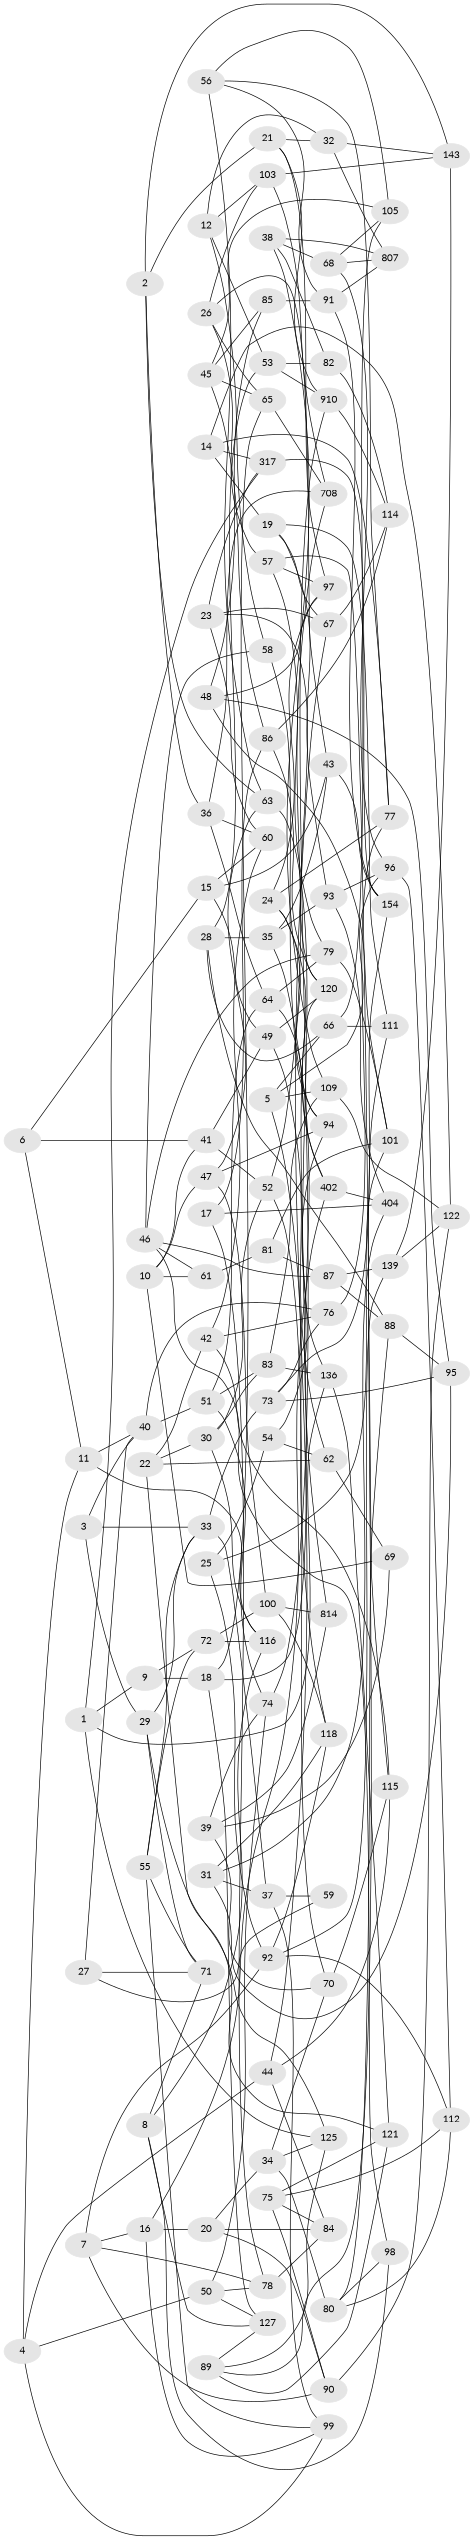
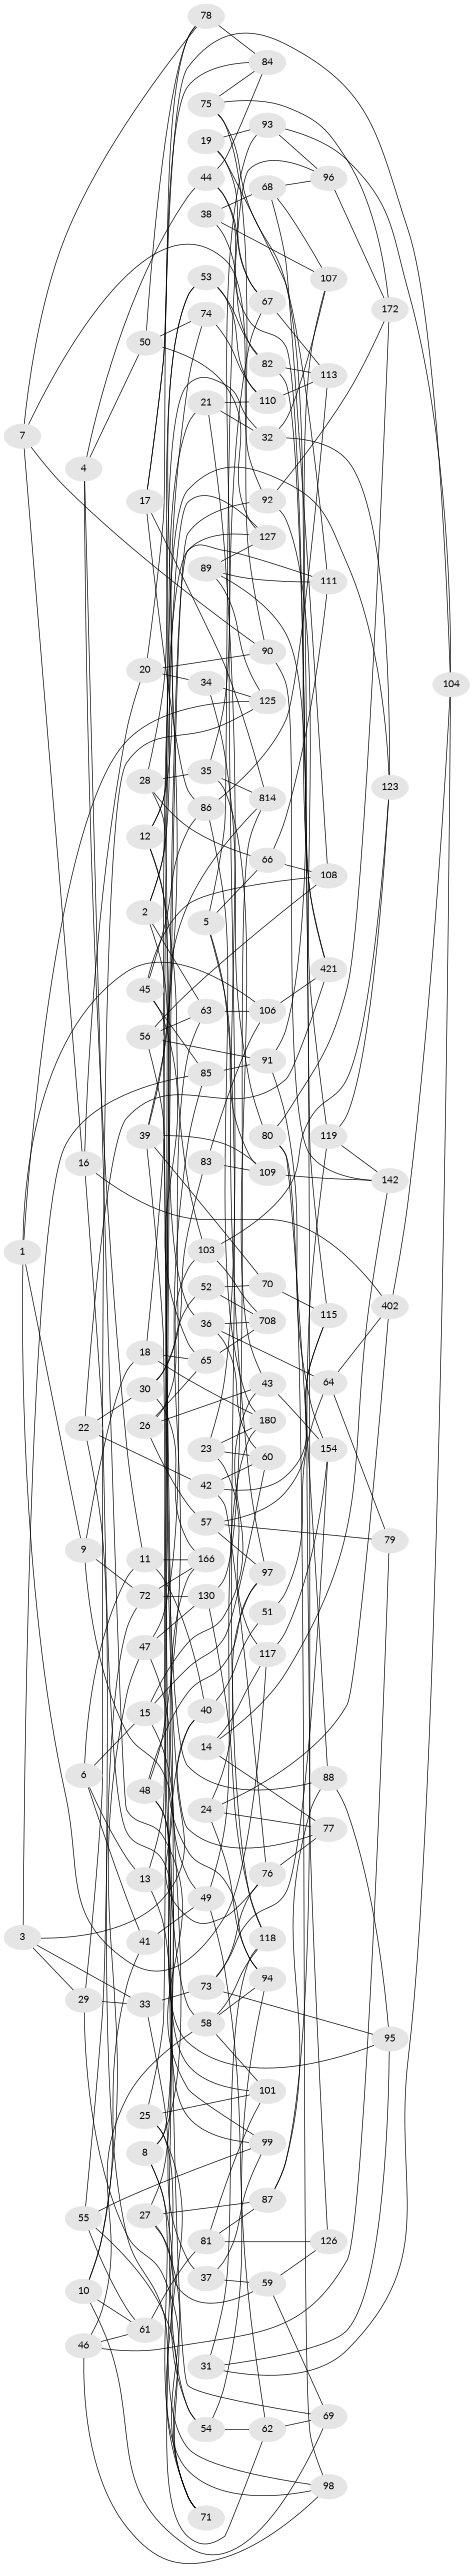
node "143": label "143" -> "123"
node "105": label "105" -> "108"
node "807": label "807" -> "107"
node "910": label "910" -> "110"
node "317": label "317" -> "117"
edge "14" -- "19": removed
node "114": label "114" -> "113"
edge "17" -- "814": added
edge "38" -- "109": now "39" -- "109"
node "120": label "120" -> "180"
edge "79" -- "101": now "58" -- "101"
edge "41" -- "52": removed
node "404": label "404" -> "104"
node "122": label "122" -> "142"
edge "46" -- "87": now "27" -- "87"
node "139": label "139" -> "119"
edge "76" -- "40": now "76" -- "9"
node "136": label "136" -> "106"
edge "83" -- "51": removed
edge "85" -- "3": added
edge "51" -- "74": removed
node "100": label "100" -> "130"
edge "33" -- "55": now "61" -- "55"
node "116": label "116" -> "166"
edge "118" -- "92": now "118" -- "58"
node "13": added
edge "31" -- "37": removed
edge "70" -- "34": removed
node "112": label "112" -> "172"
node "121": label "121" -> "421"
node "126": added
edge "59" -- "69": added
edge "25" -- "98": added
